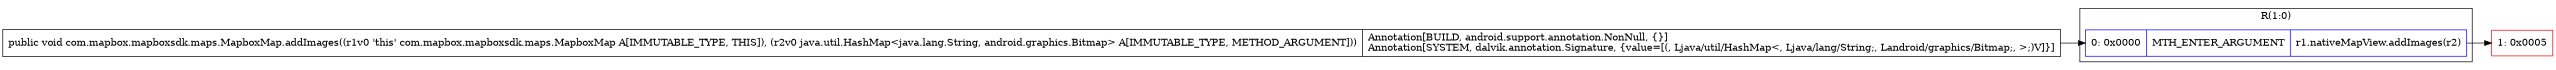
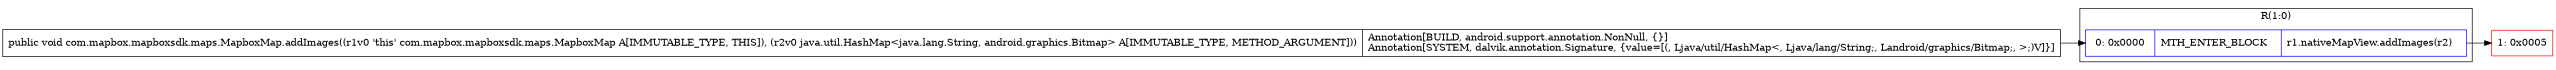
node "0: 0x0000": text "MTH_ENTER_ARGUMENT" -> "MTH_ENTER_BLOCK"
